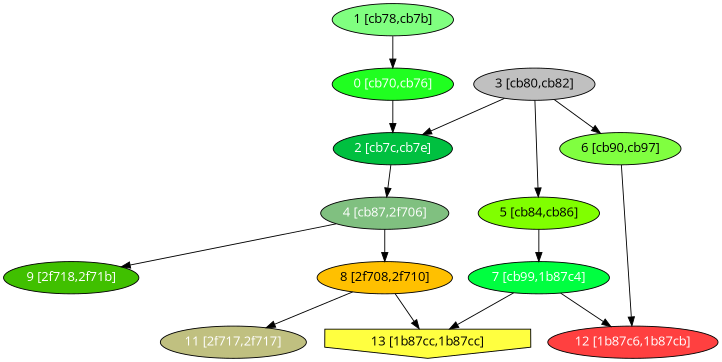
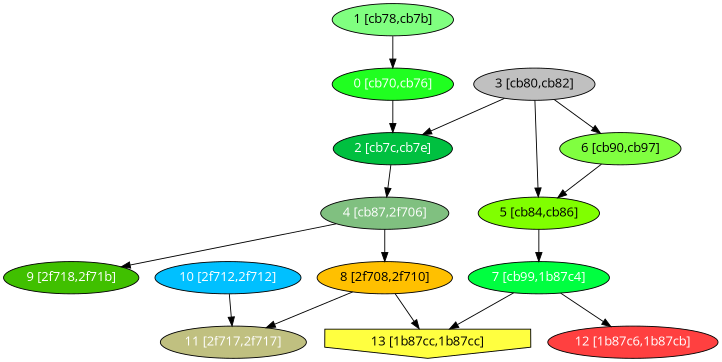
edge "6 [cb90,cb97]" -> "12 [1b87c6,1b87cb]": now "6 [cb90,cb97]" -> "5 [cb84,cb86]"
node "10 [2f712,2f712]": added
